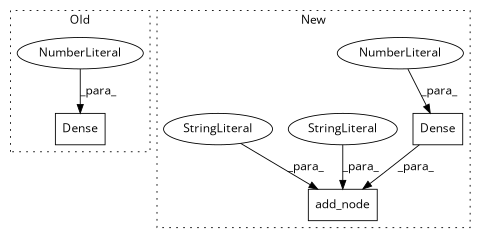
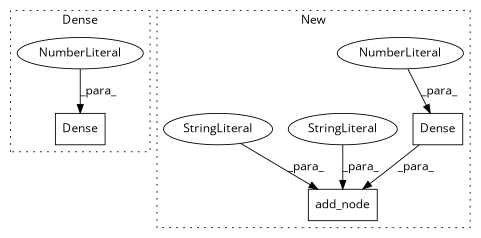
cluster "Old": label "Old" -> "Dense"
